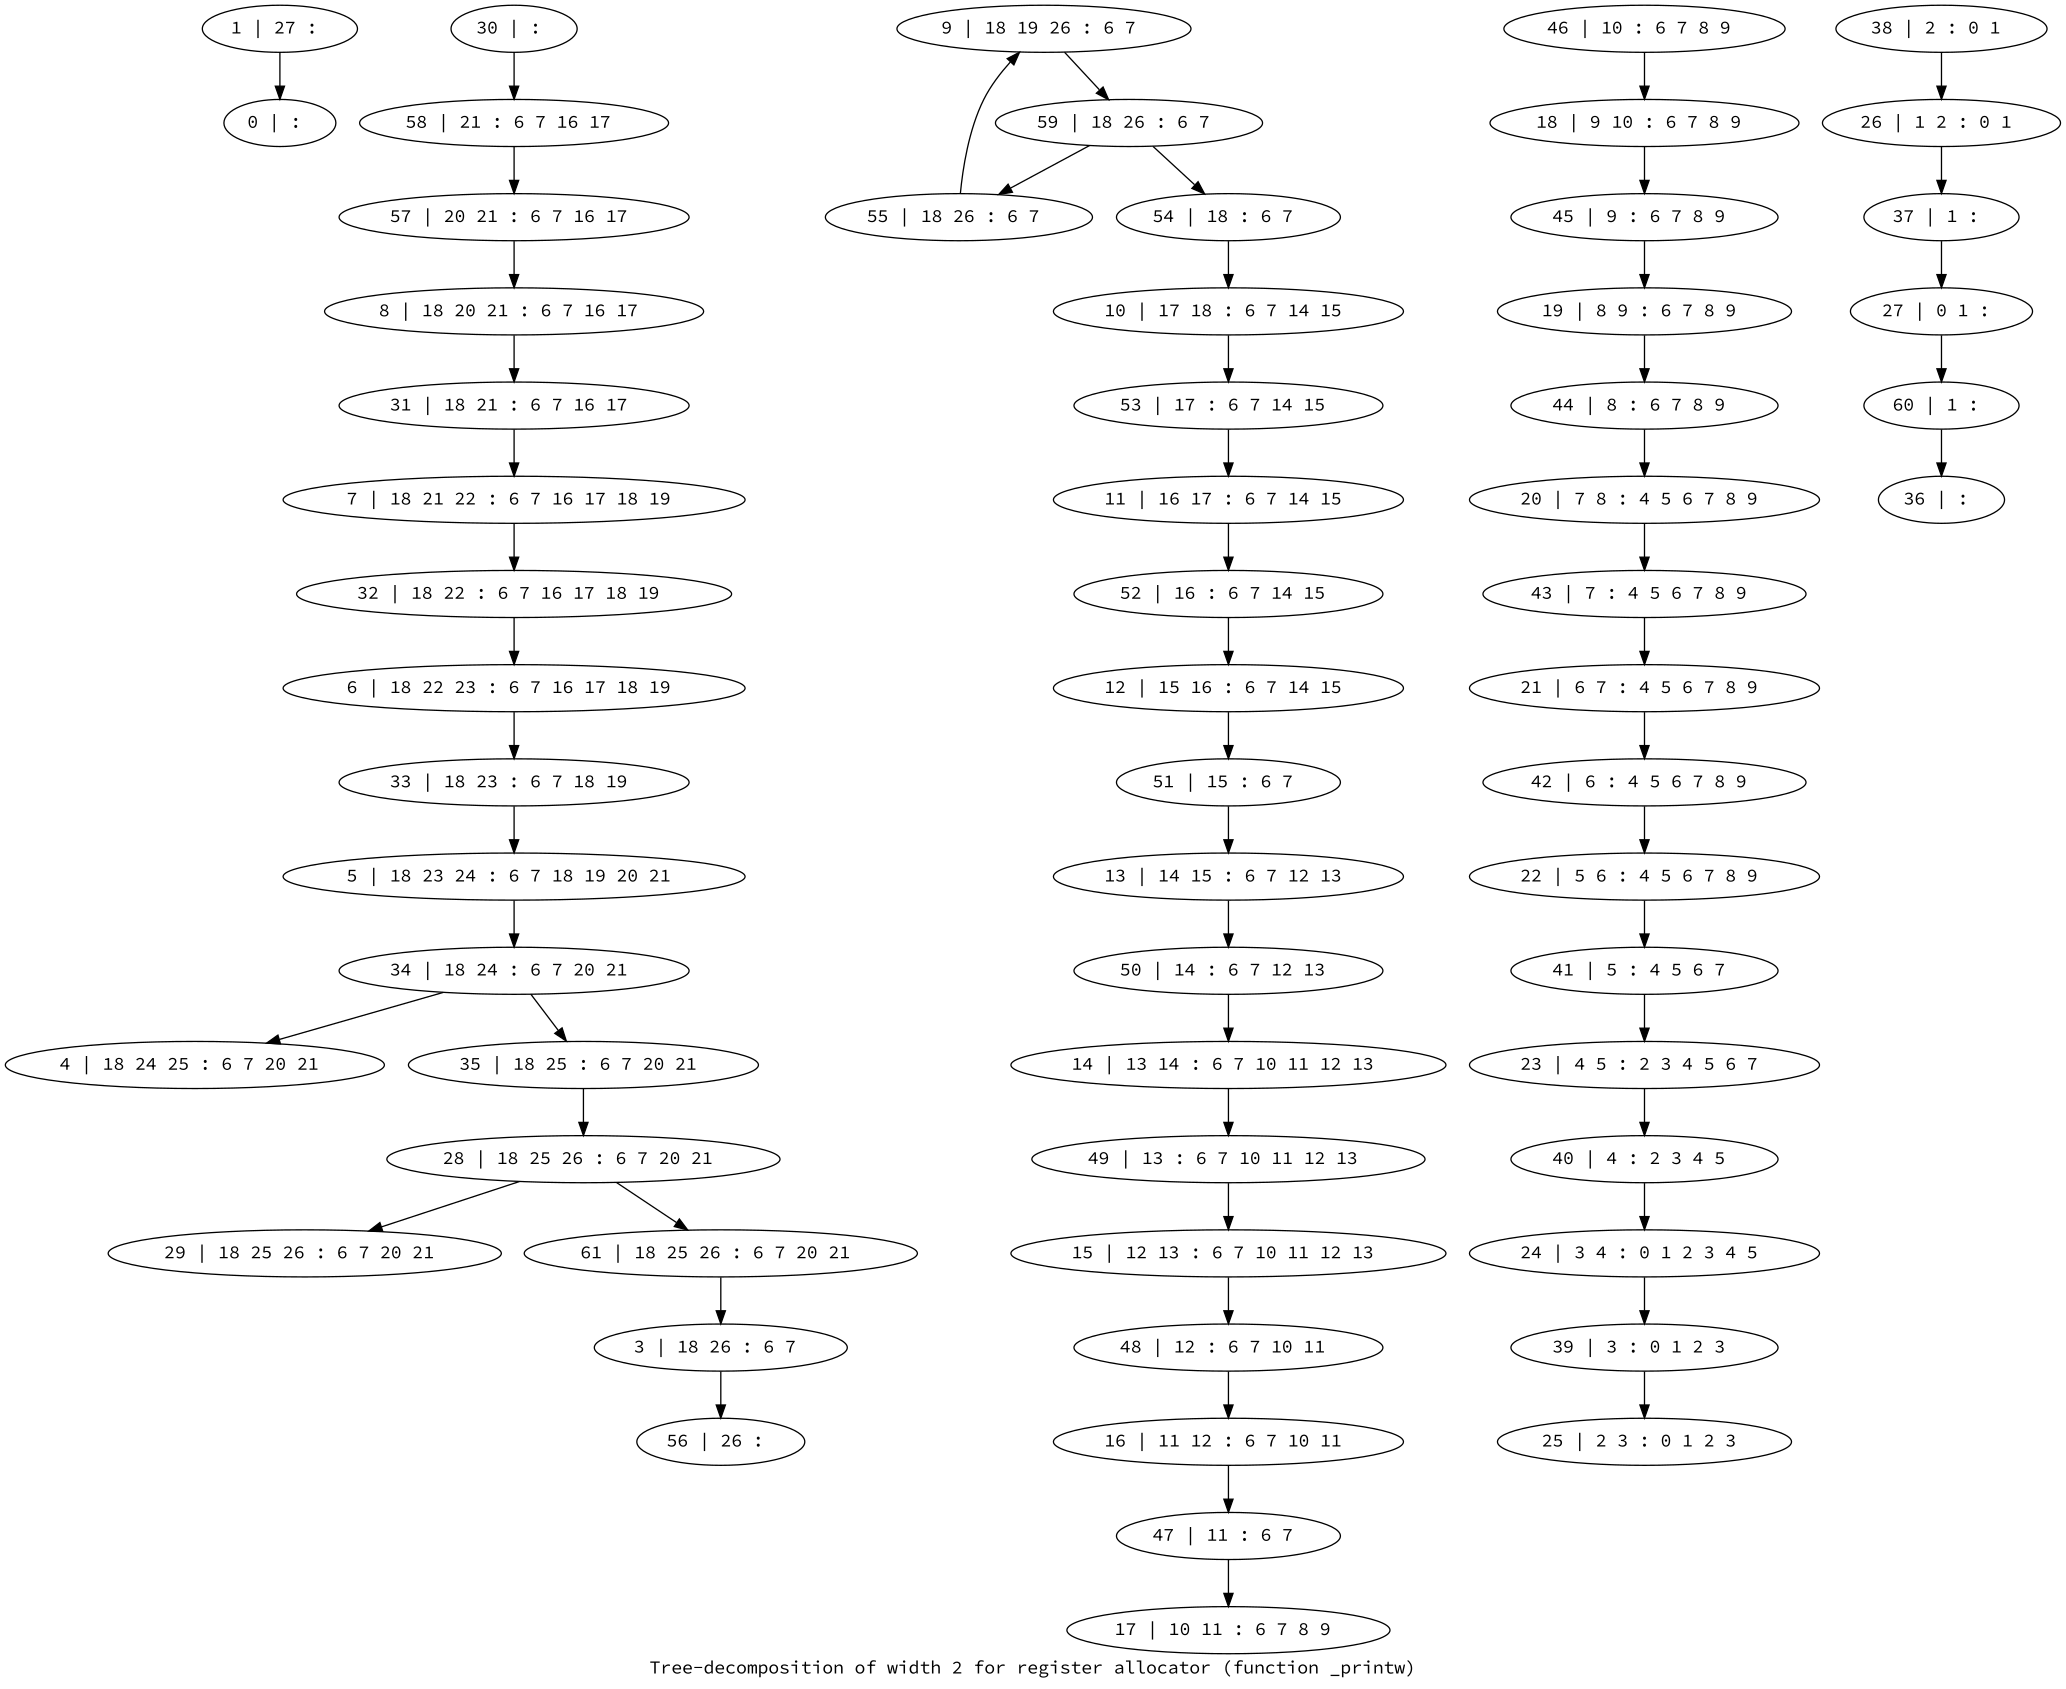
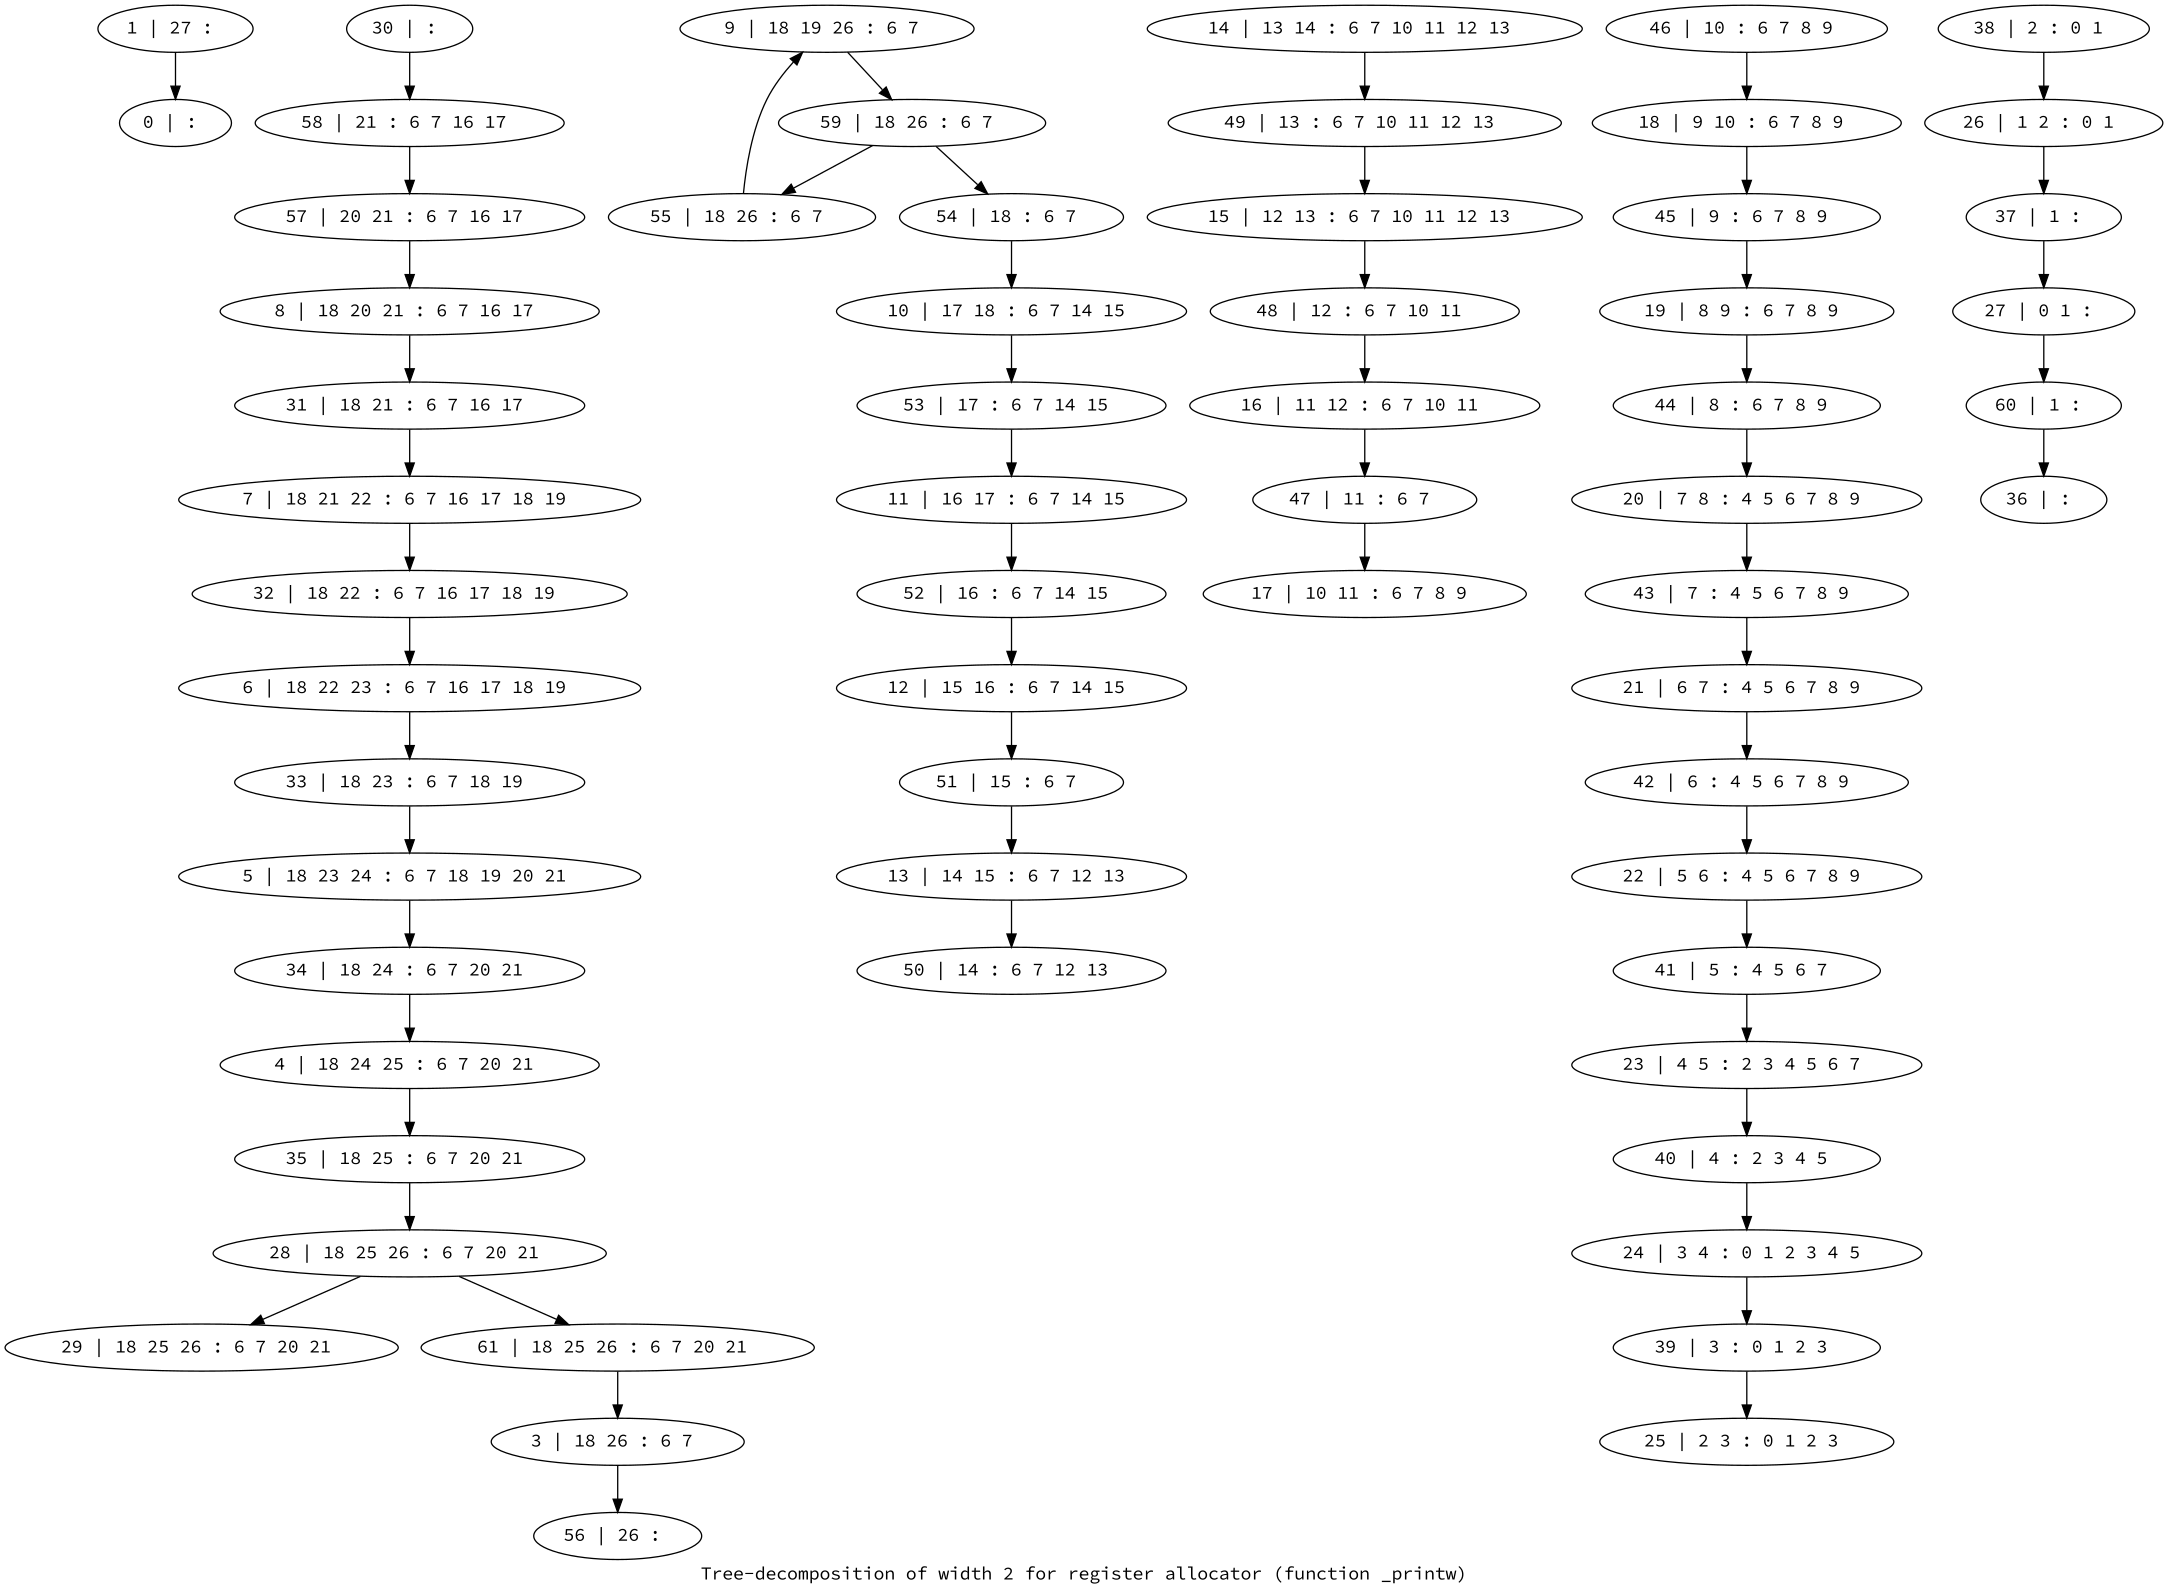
edge "50 | 14 : 6 7 12 13" -> "14 | 13 14 : 6 7 10 11 12 13": removed
edge "34 | 18 24 : 6 7 20 21" -> "35 | 18 25 : 6 7 20 21": now "4 | 18 24 25 : 6 7 20 21" -> "35 | 18 25 : 6 7 20 21"
